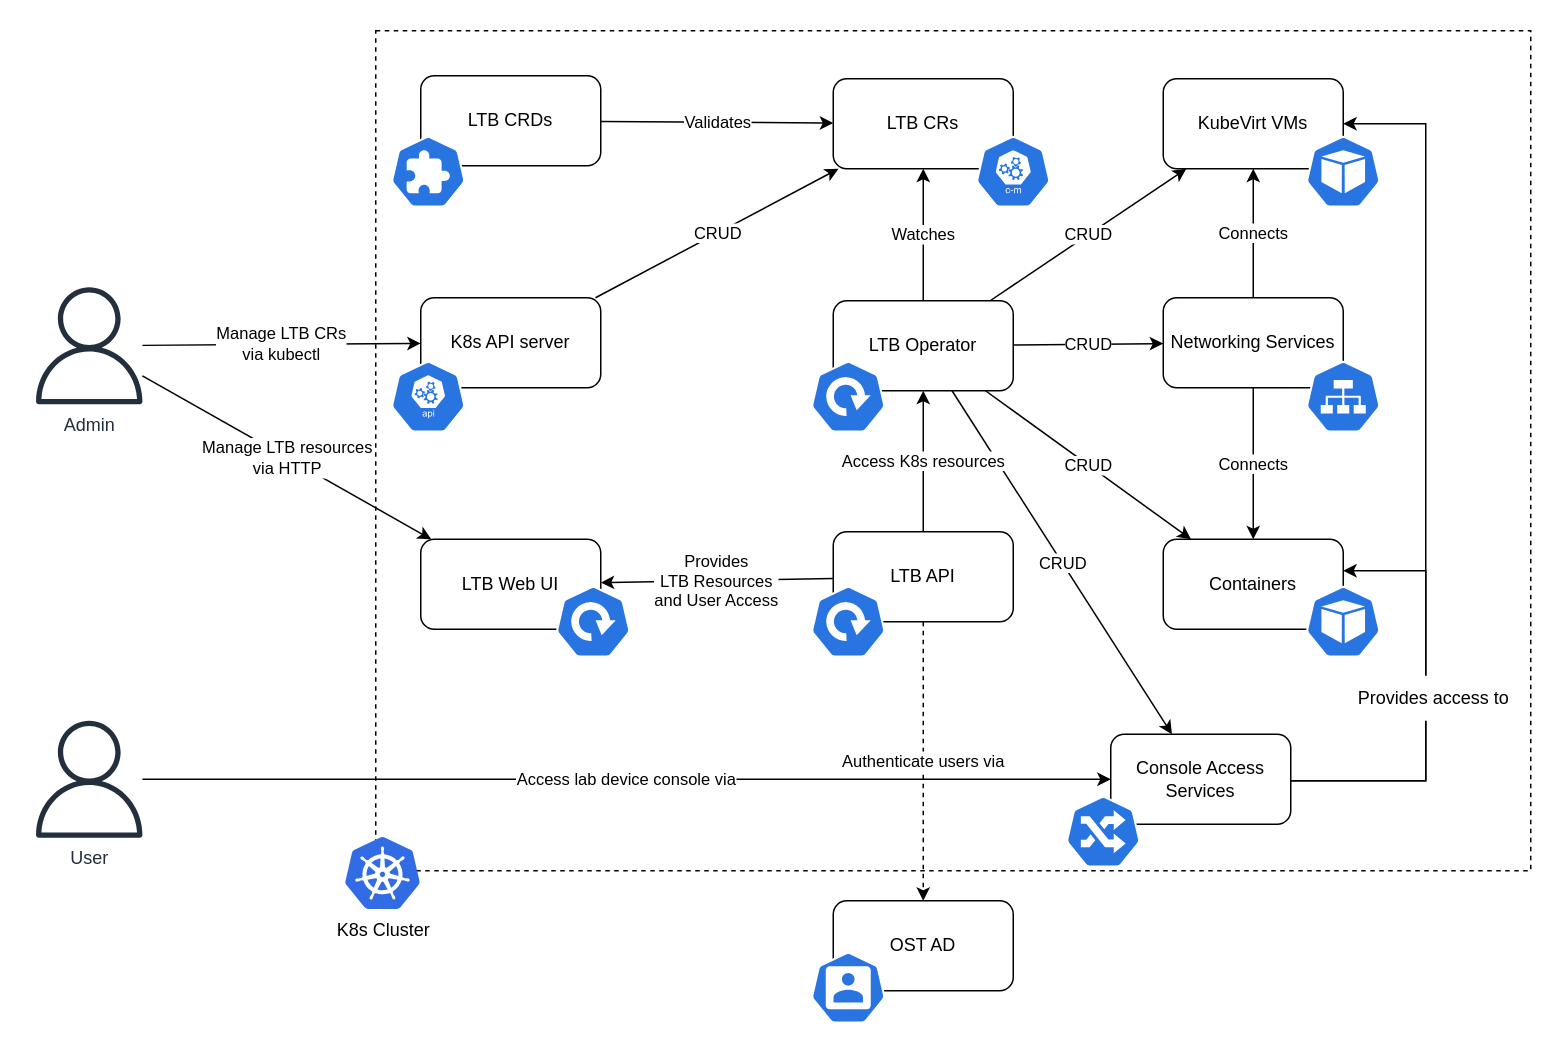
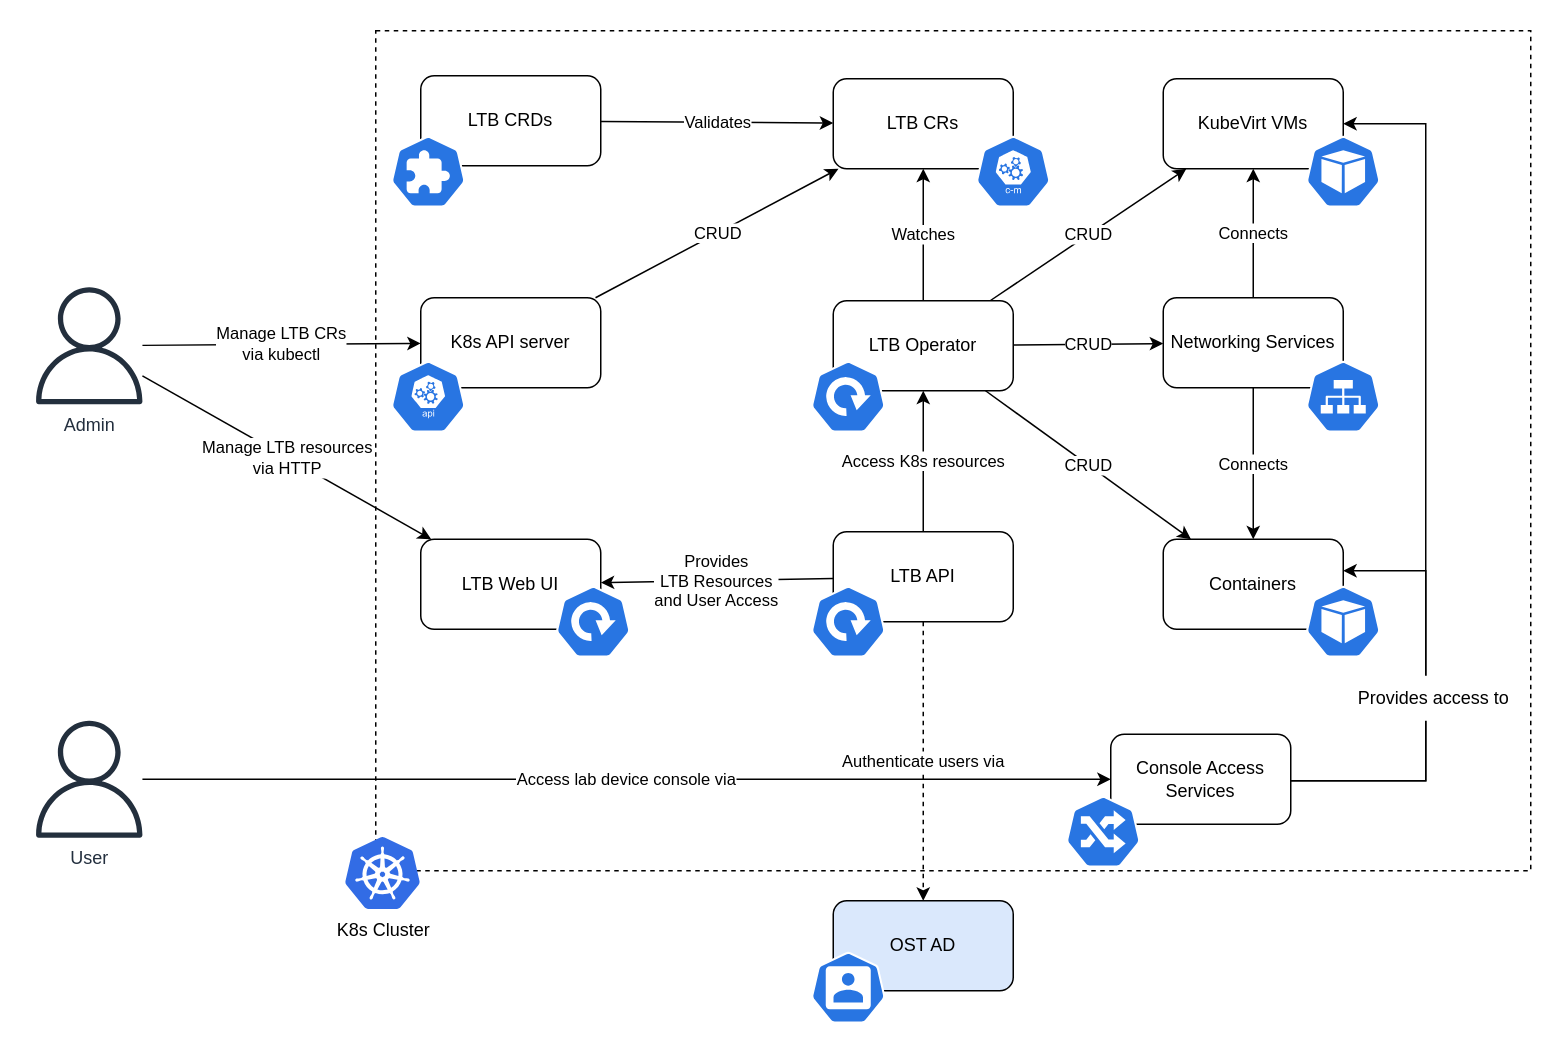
edge "LTB Operator" -> "Console Access Services": removed, label "CRUD"
node "OST AD": fillcolor #ffffff -> #dae8fc
